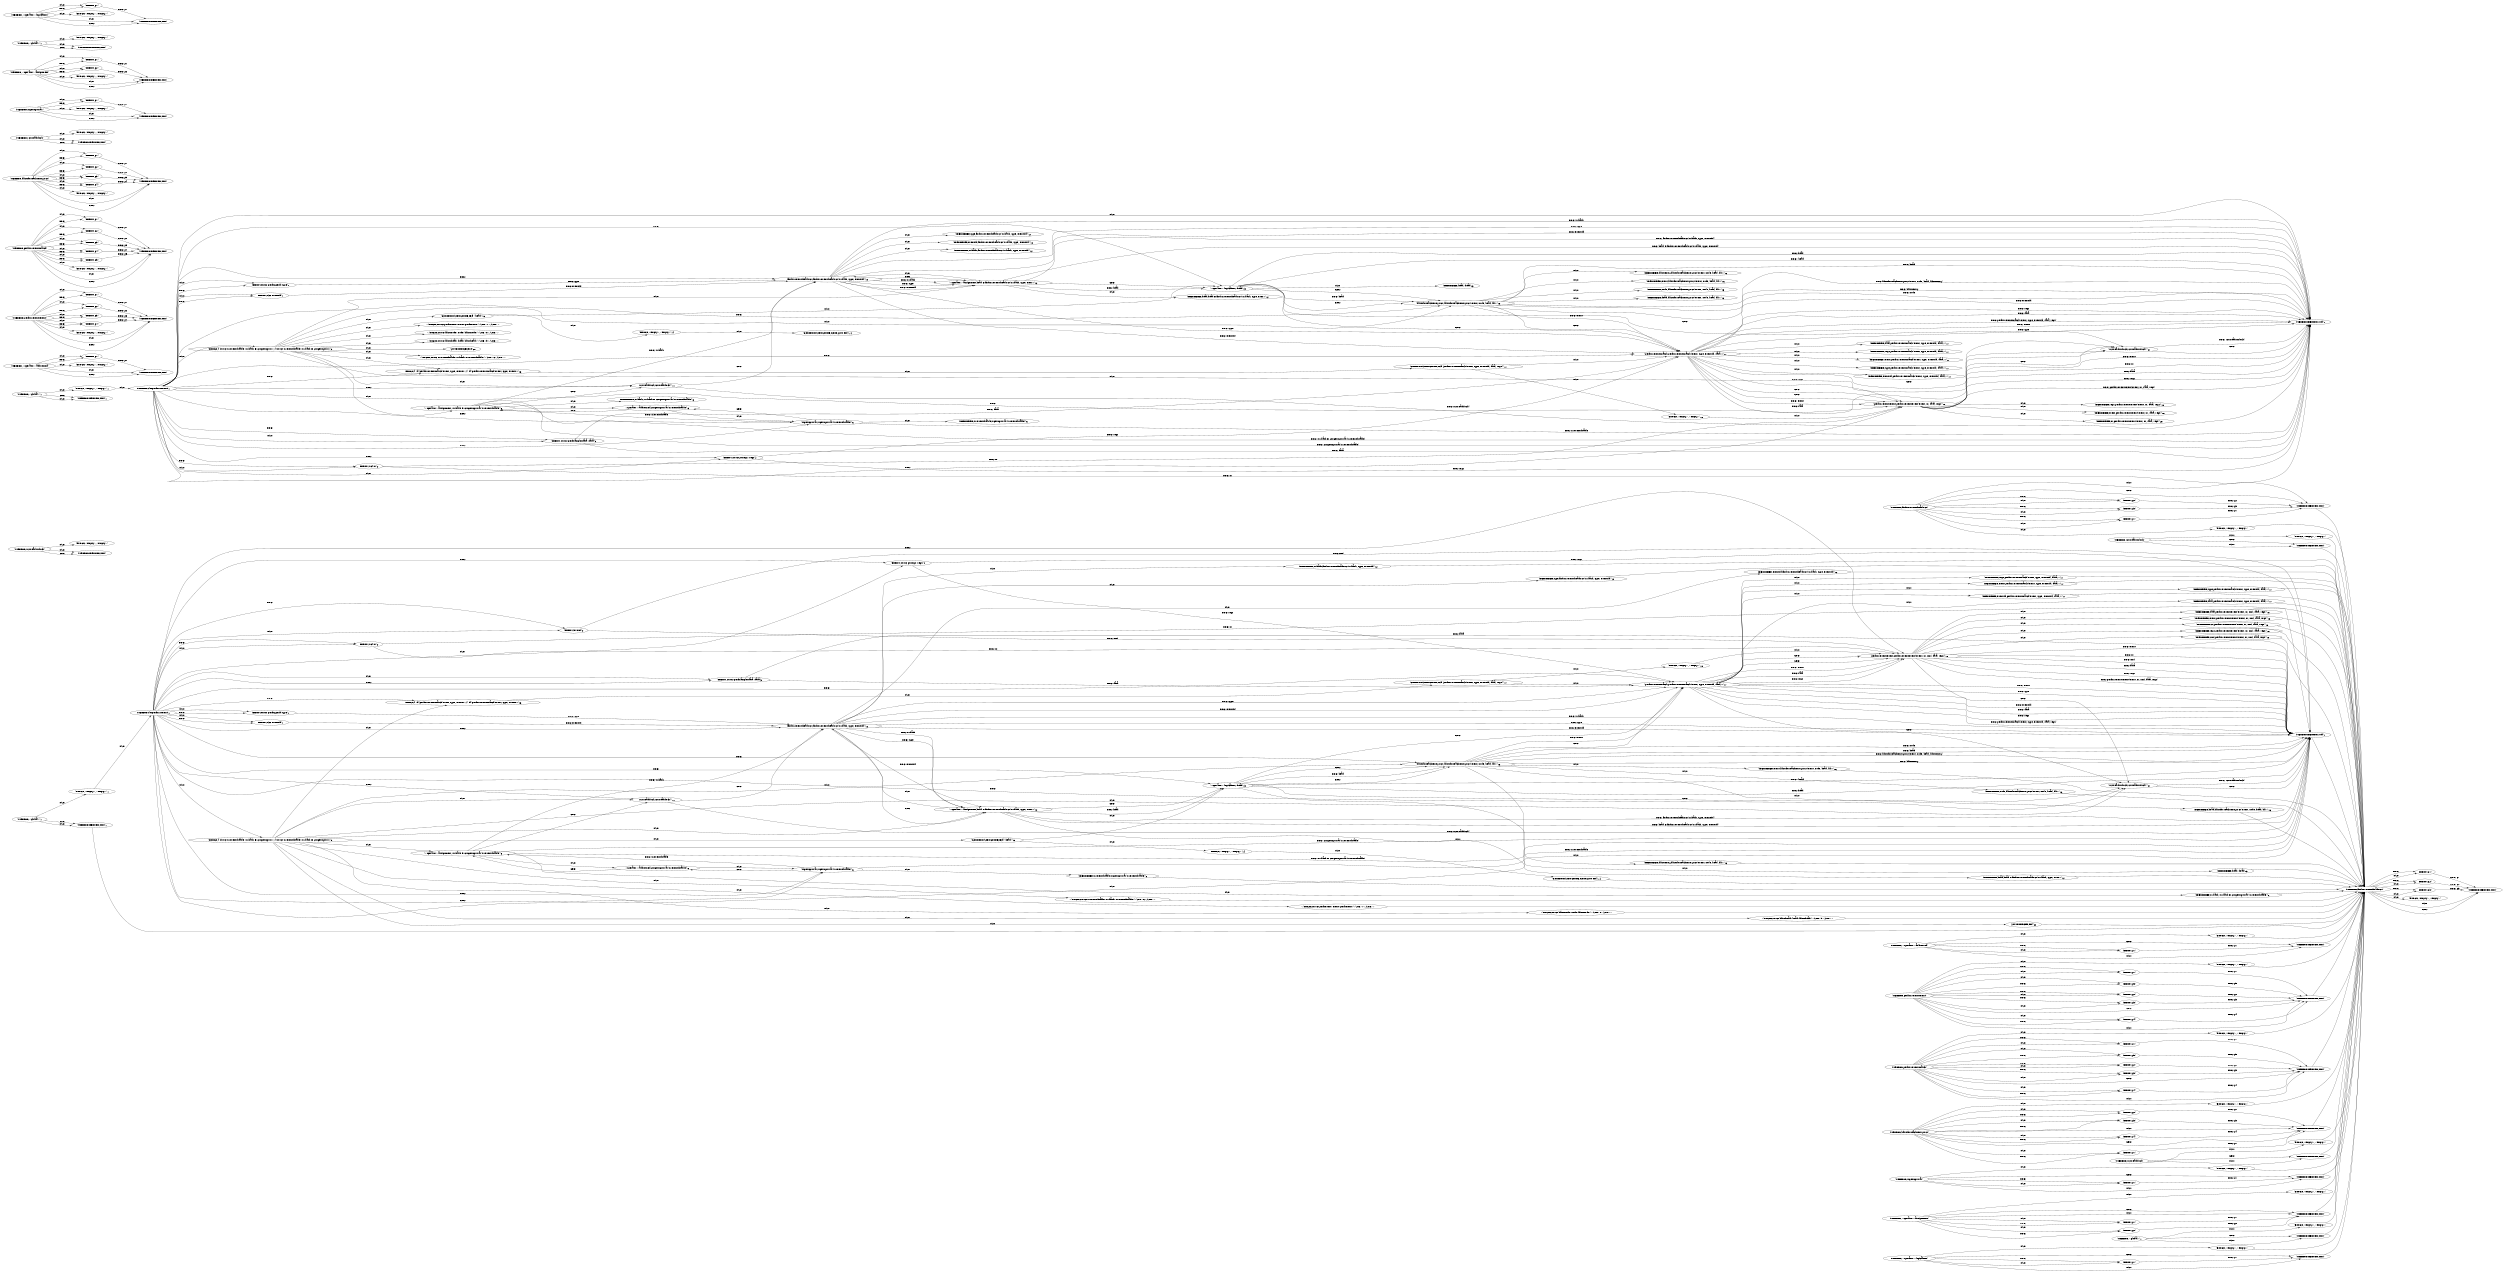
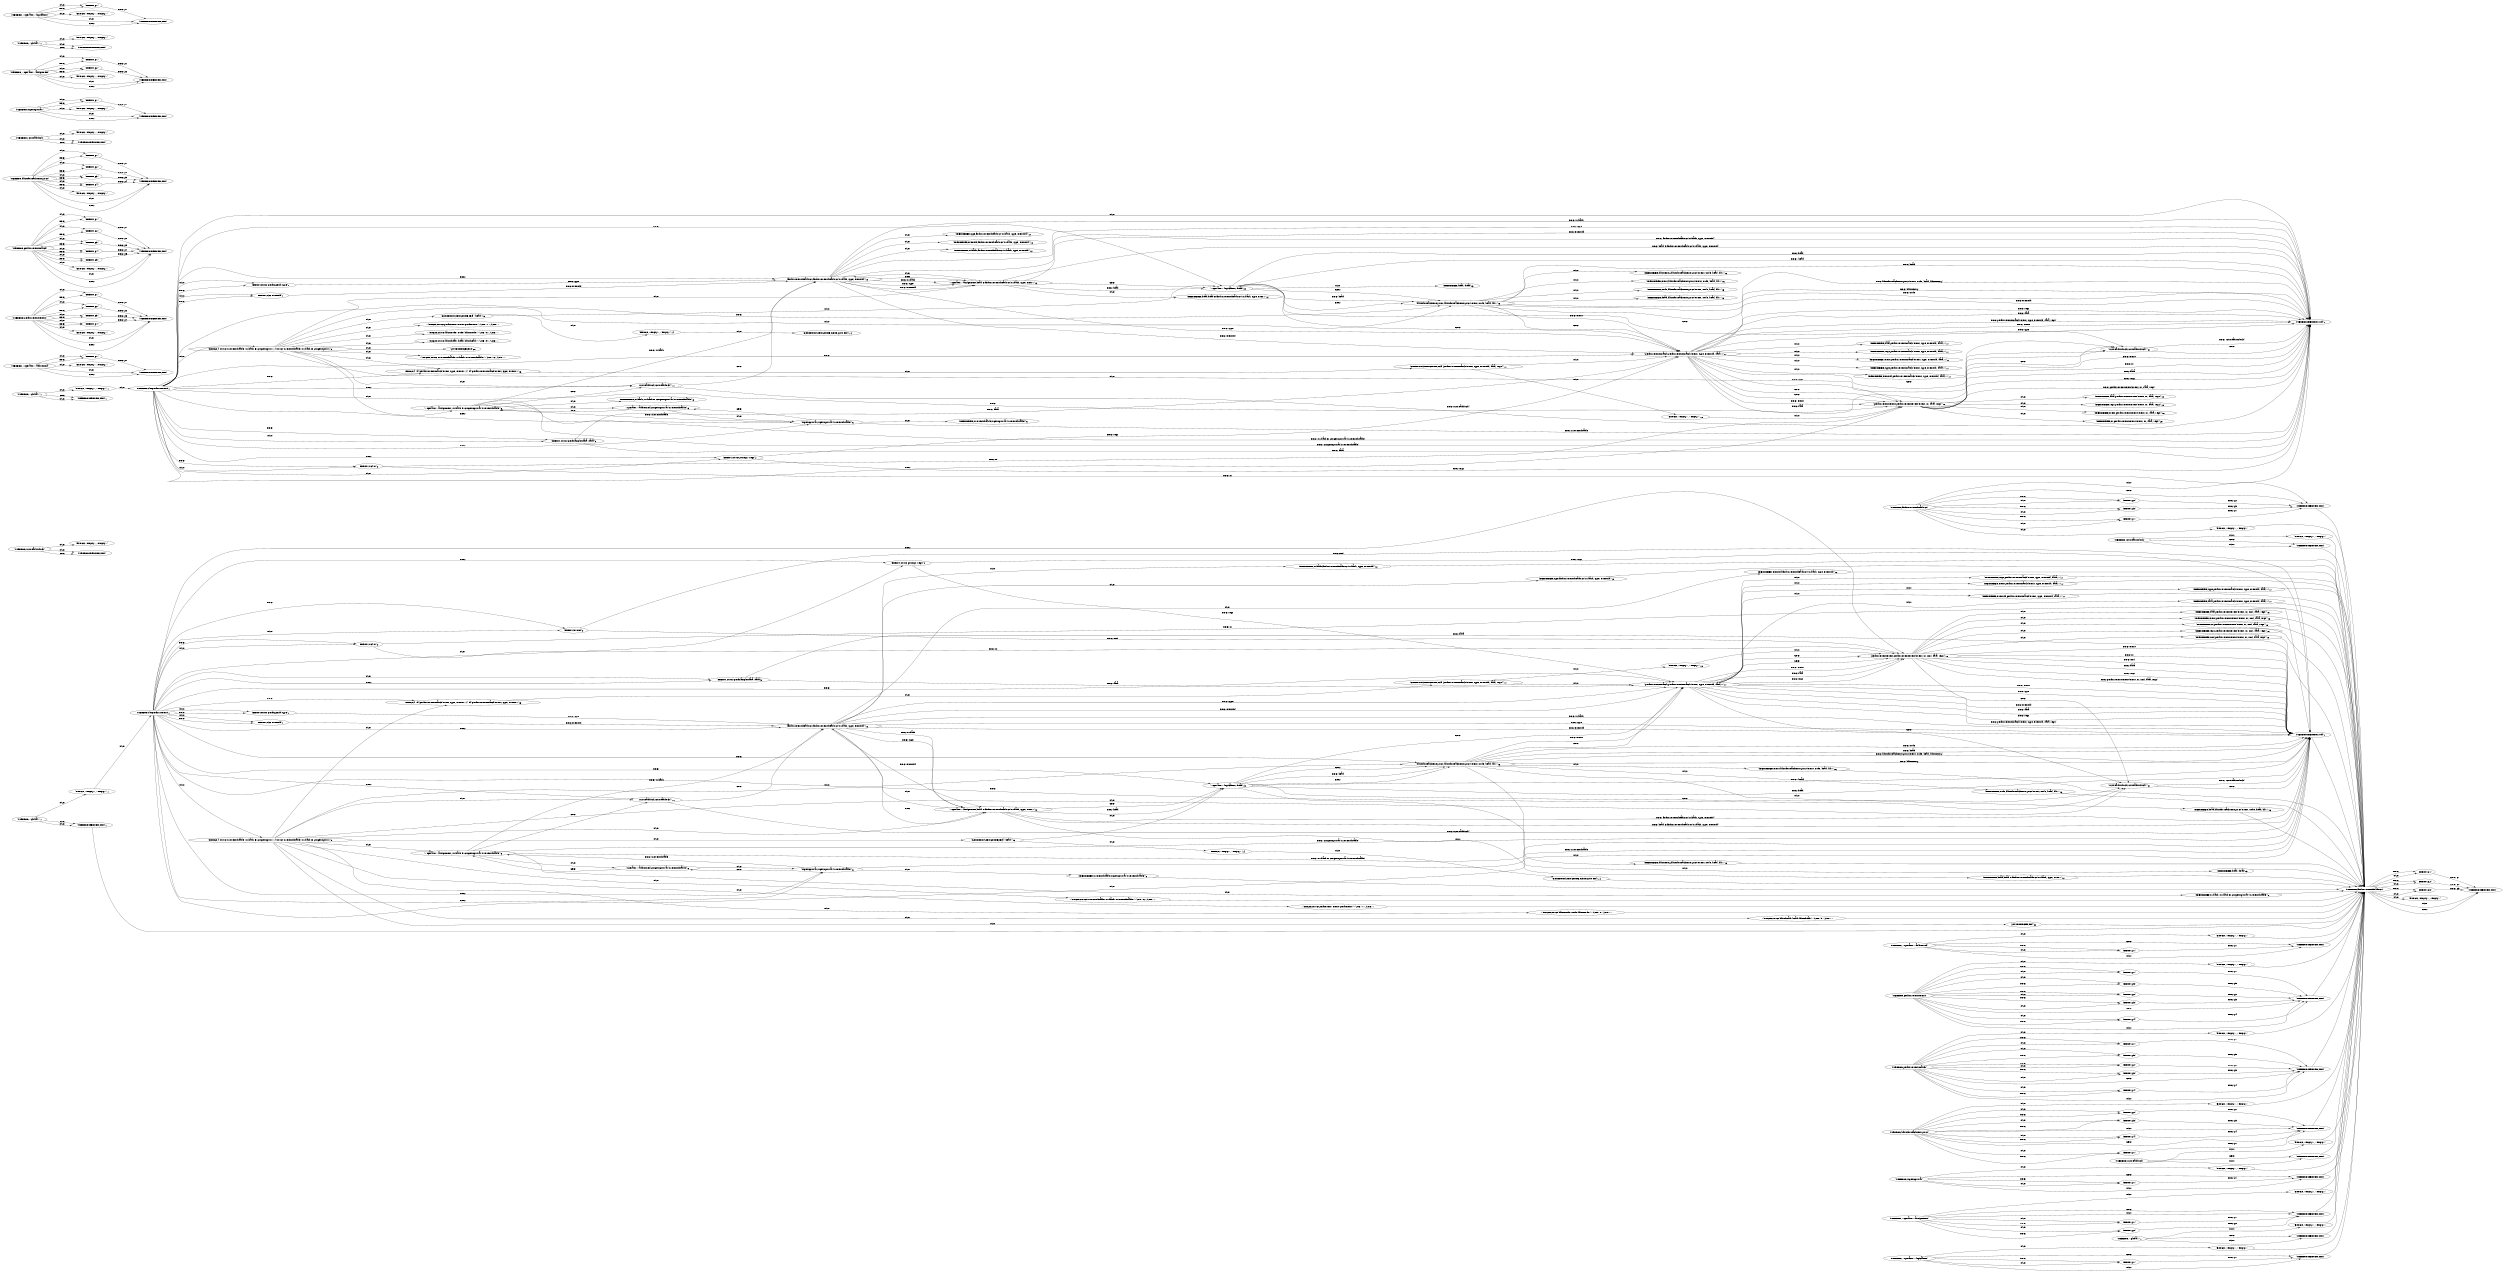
node "(IDENTIFIER,data,perf_swevent_event(event, nr, data, regs))": added
